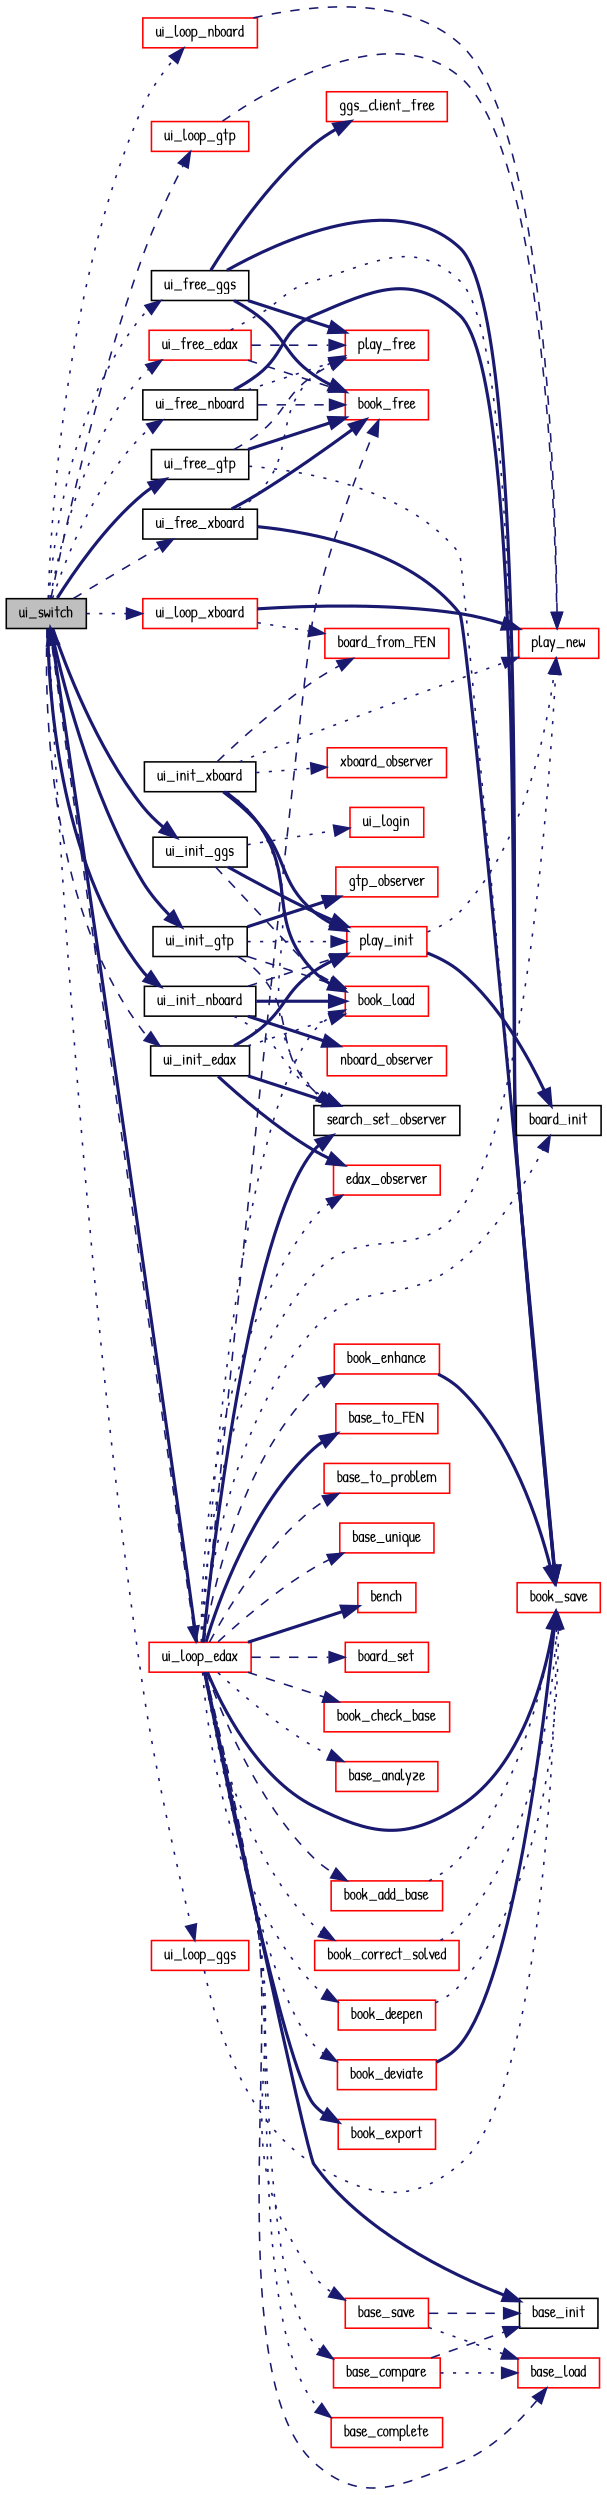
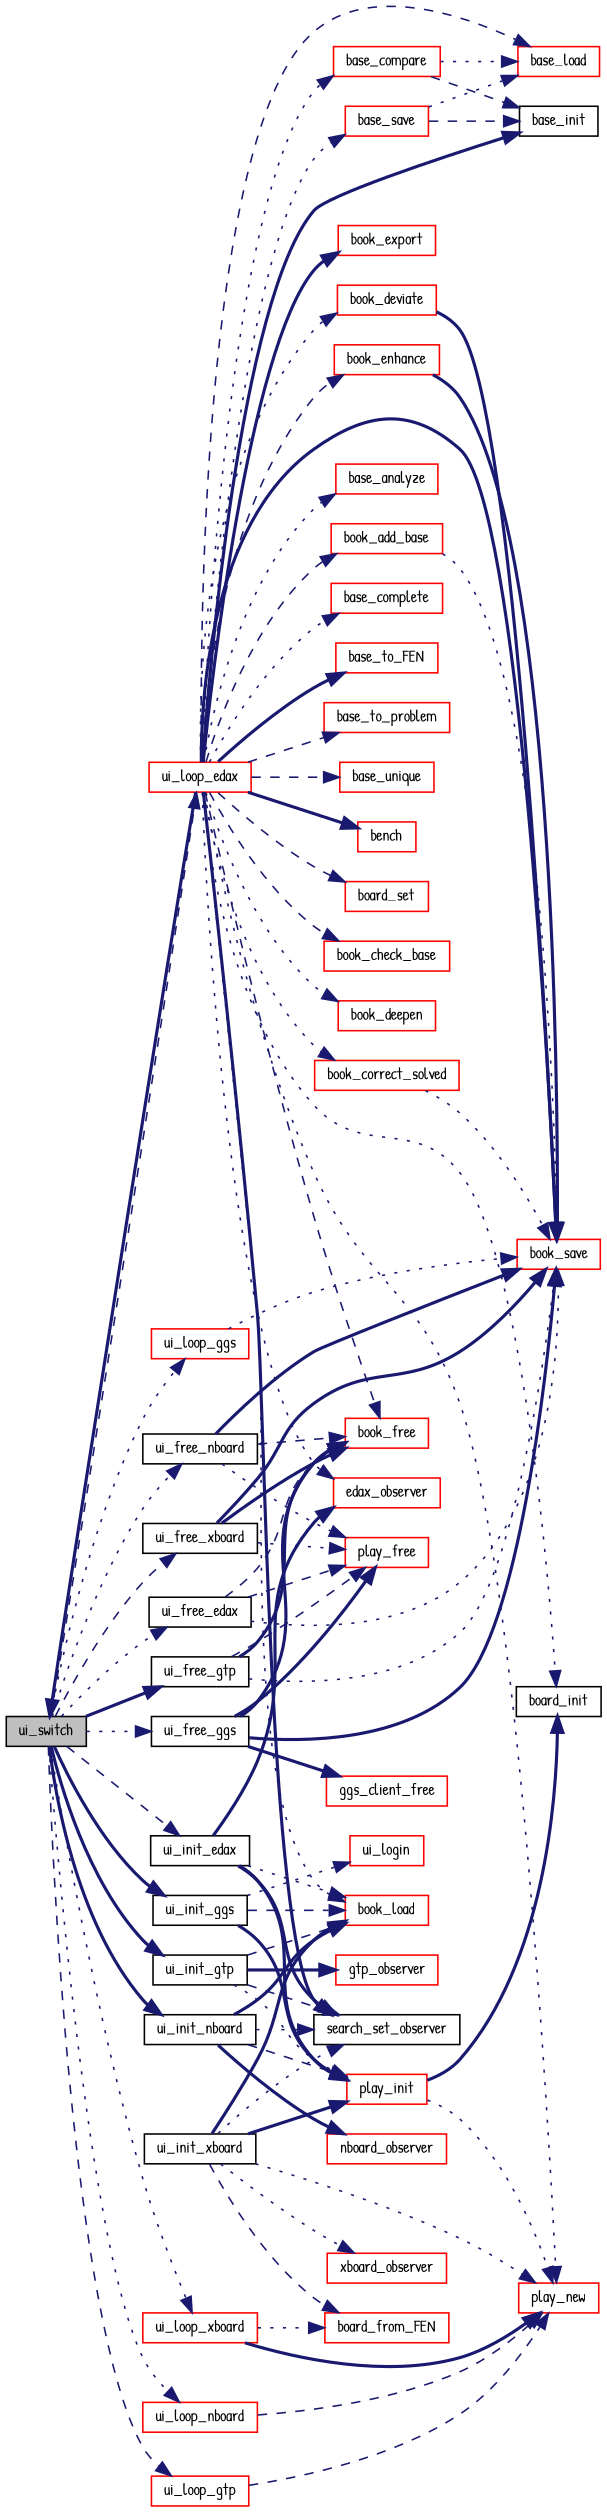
node "ui_free_edax": color red -> black
edge "book_deepen" -> "book_save": removed
